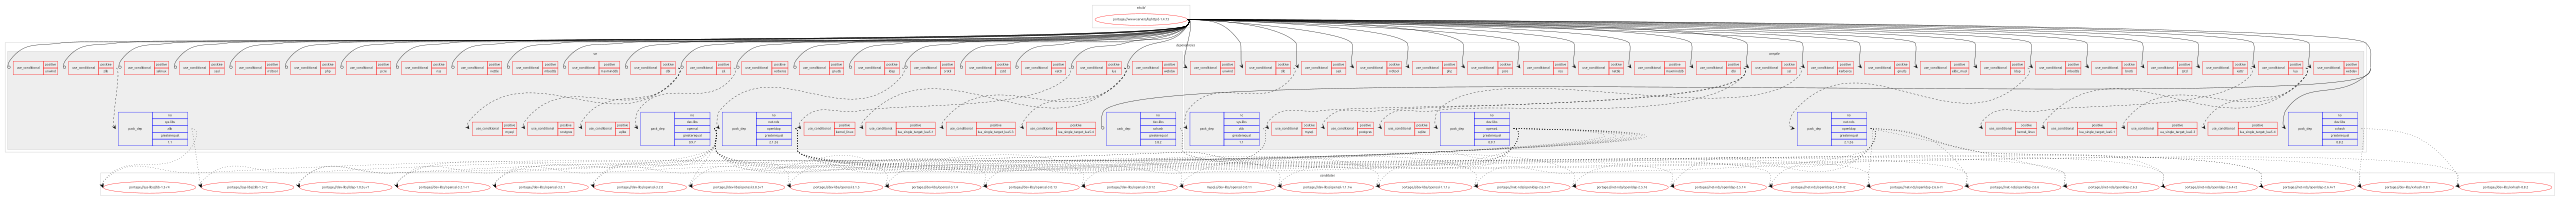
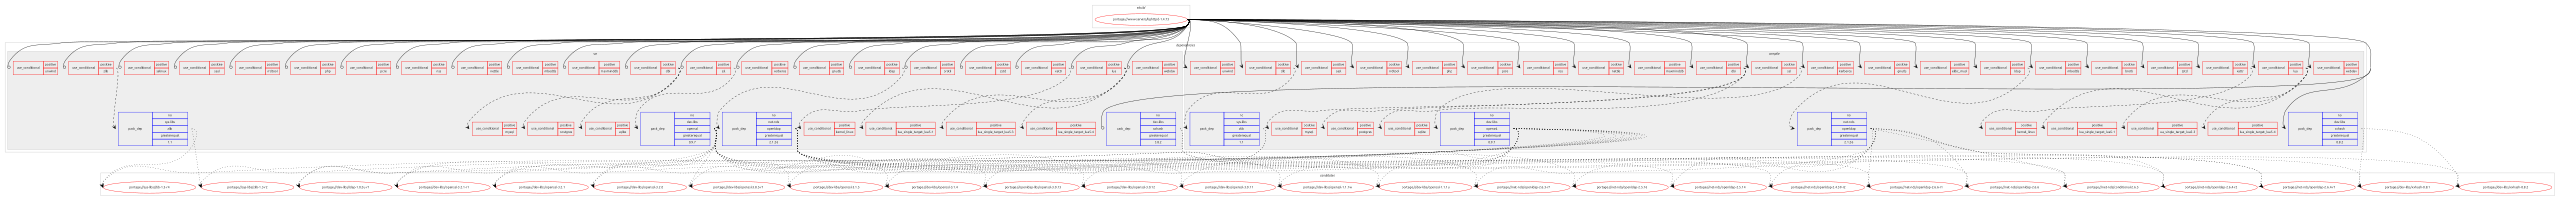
node "portage://dev-libs/openssl-3.0.13": label "portage://dev-libs/openssl-3.0.13" -> "portage://openldap-libs/openssl-3.0.13"
node "mysql://dev-libs/openssl-3.0.11": label "mysql://dev-libs/openssl-3.0.11" -> "portage://dev-libs/openssl-3.0.11"
node "portage://net-nds/openldap-2.6.5": label "portage://net-nds/openldap-2.6.5" -> "portage://net-nds/conditional-2.6.5"
